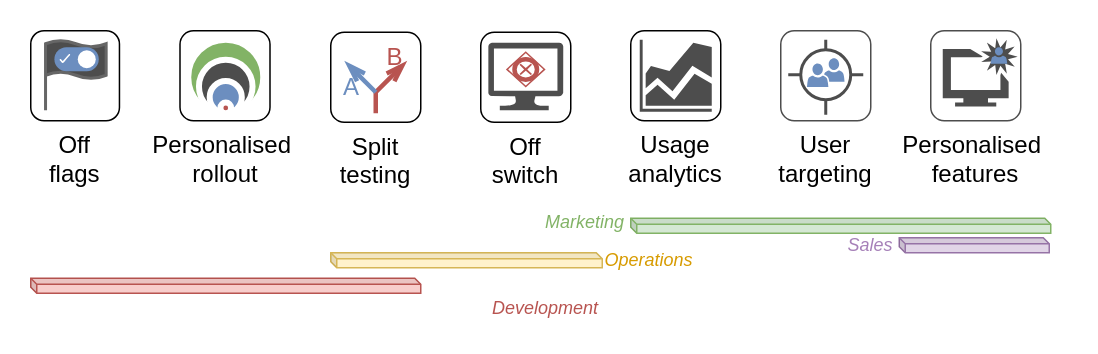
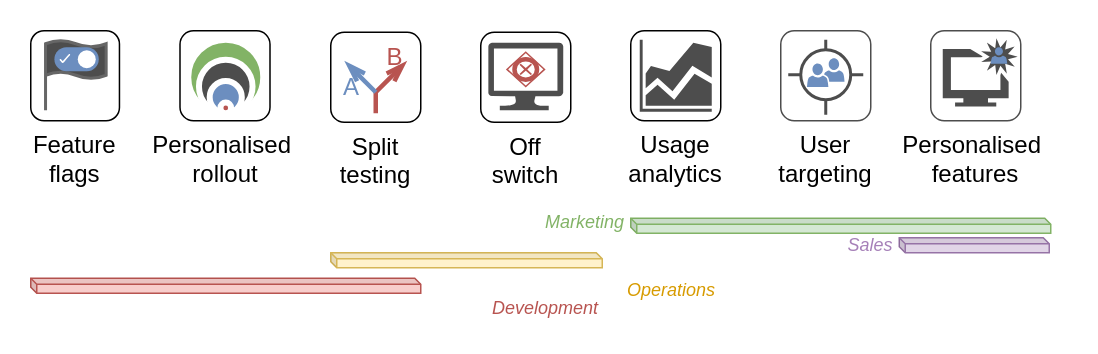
node "Off flags": label "Off flags" -> "Feature flags"
node "Operations": moved (647, 260) -> (670, 290)
